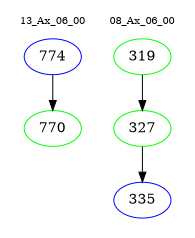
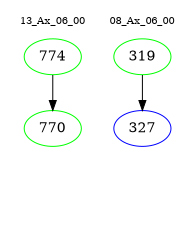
node "774": color blue -> green
node "327": color green -> blue
node "335": removed
